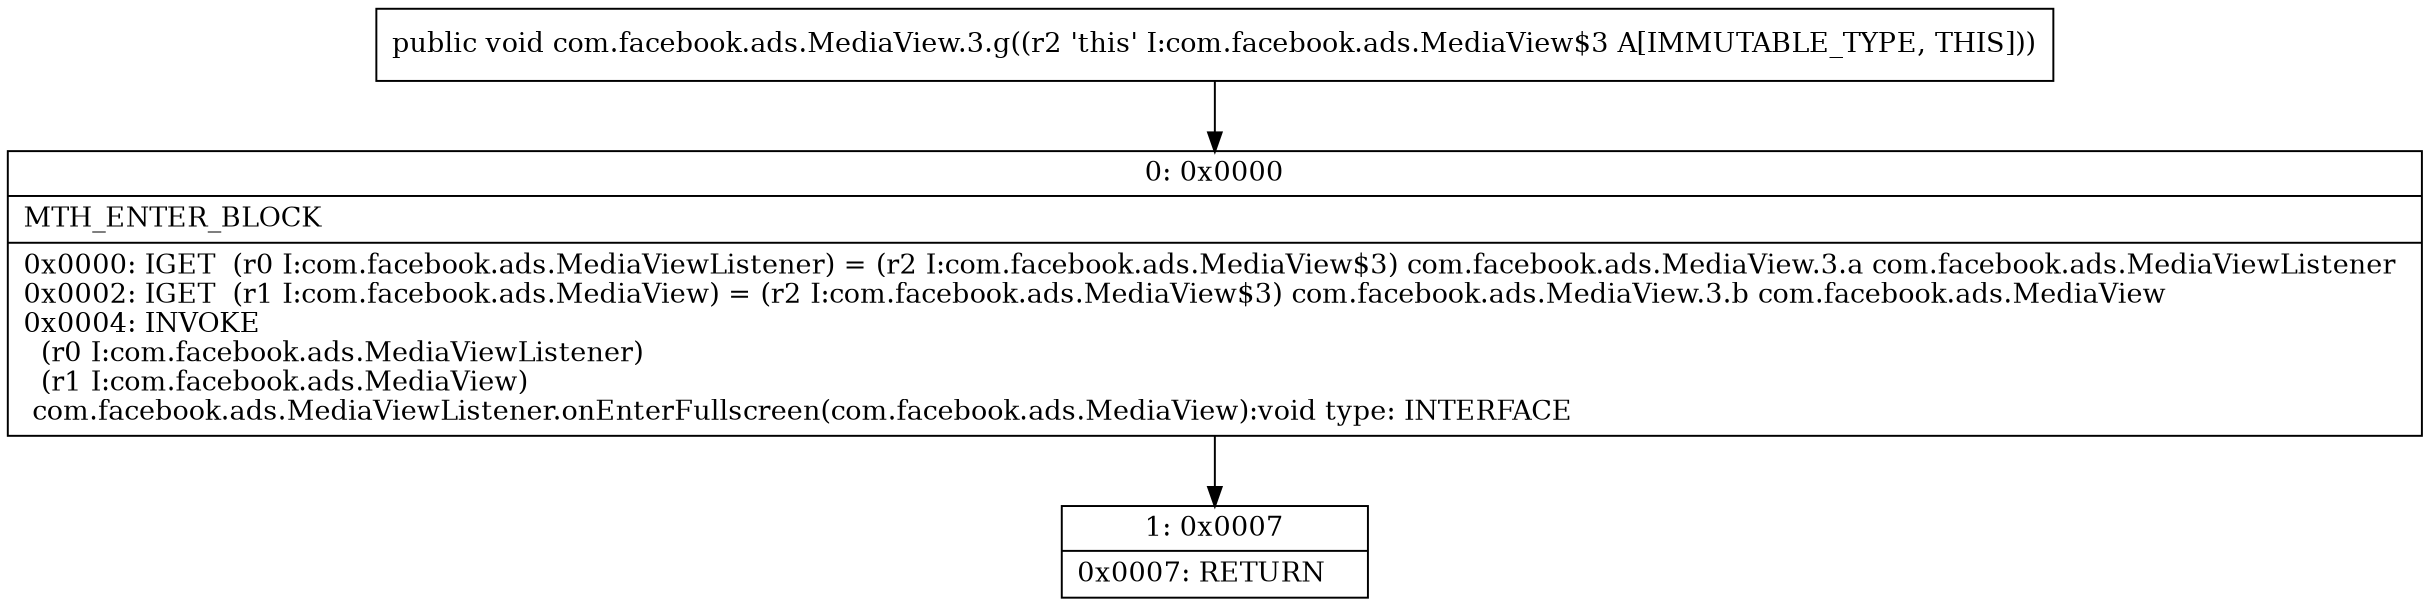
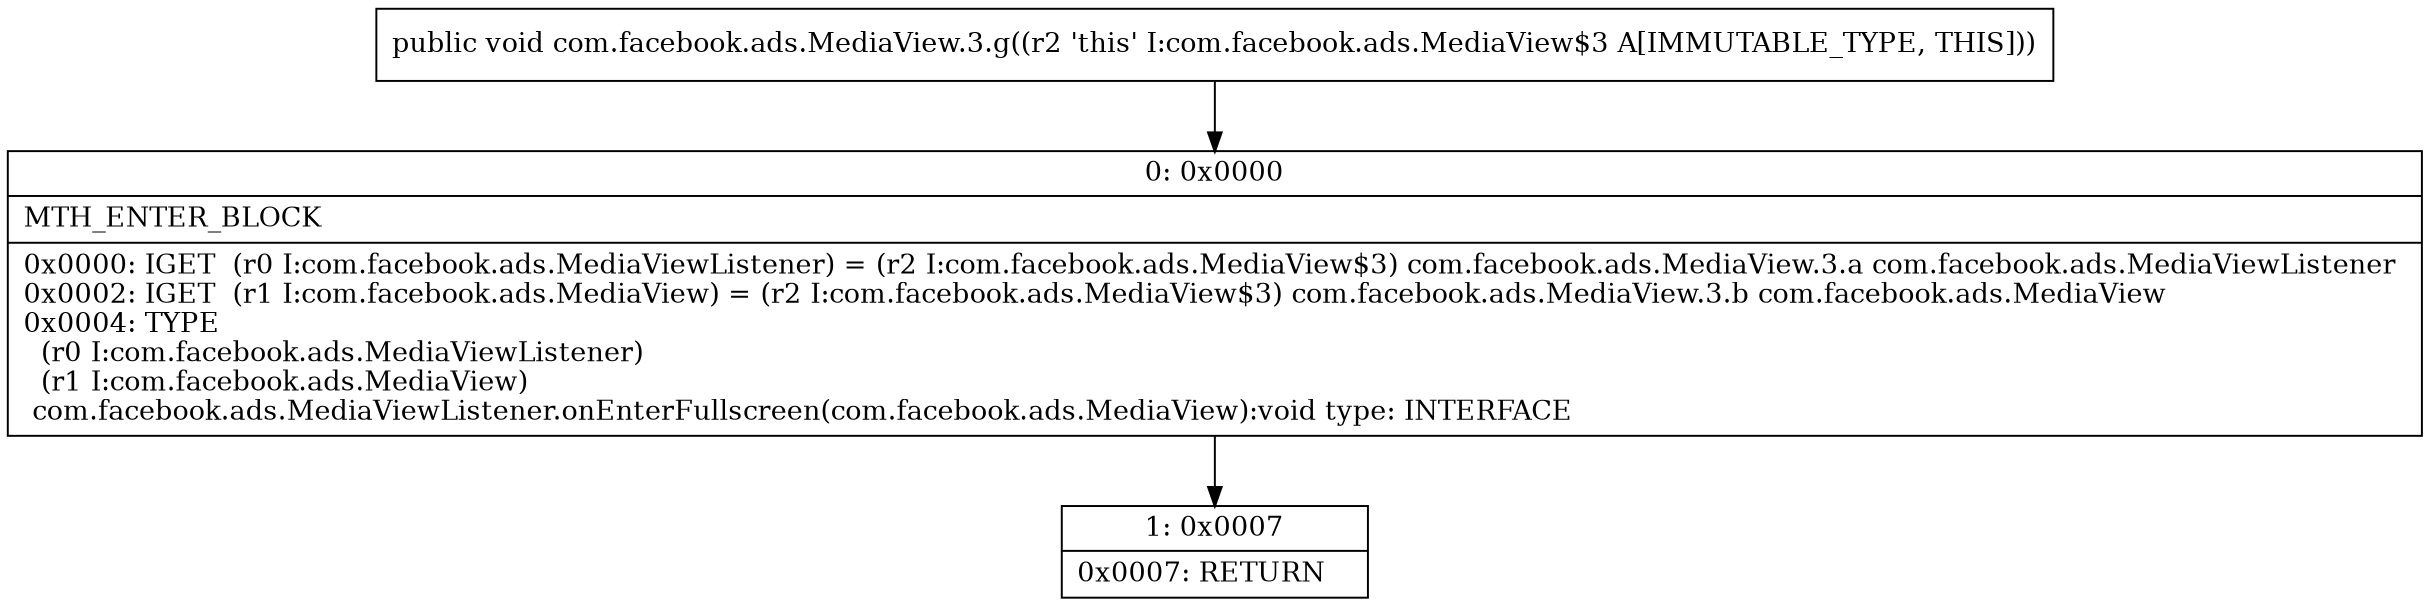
node "0: 0x0000": text "0x0004: INVOKE" -> "0x0004: TYPE"
